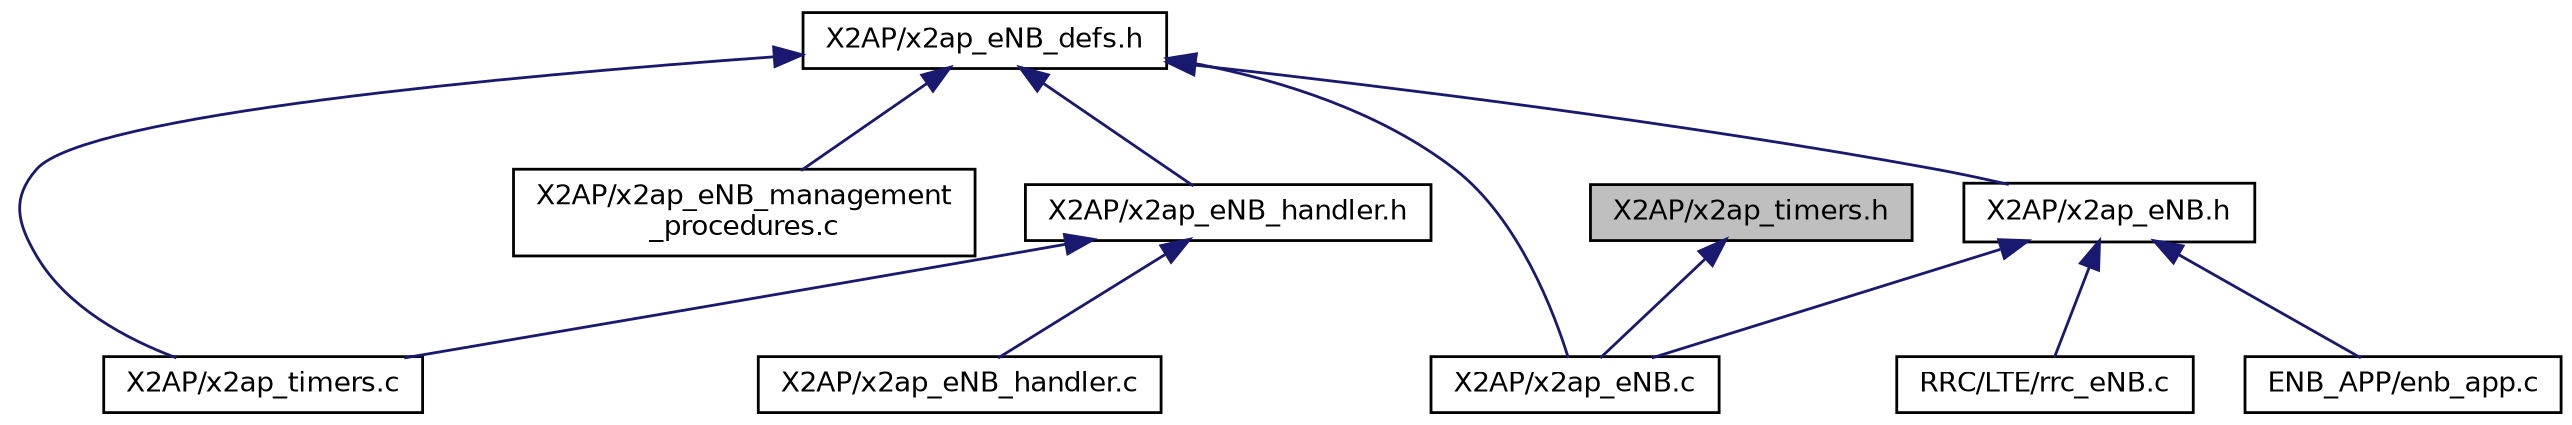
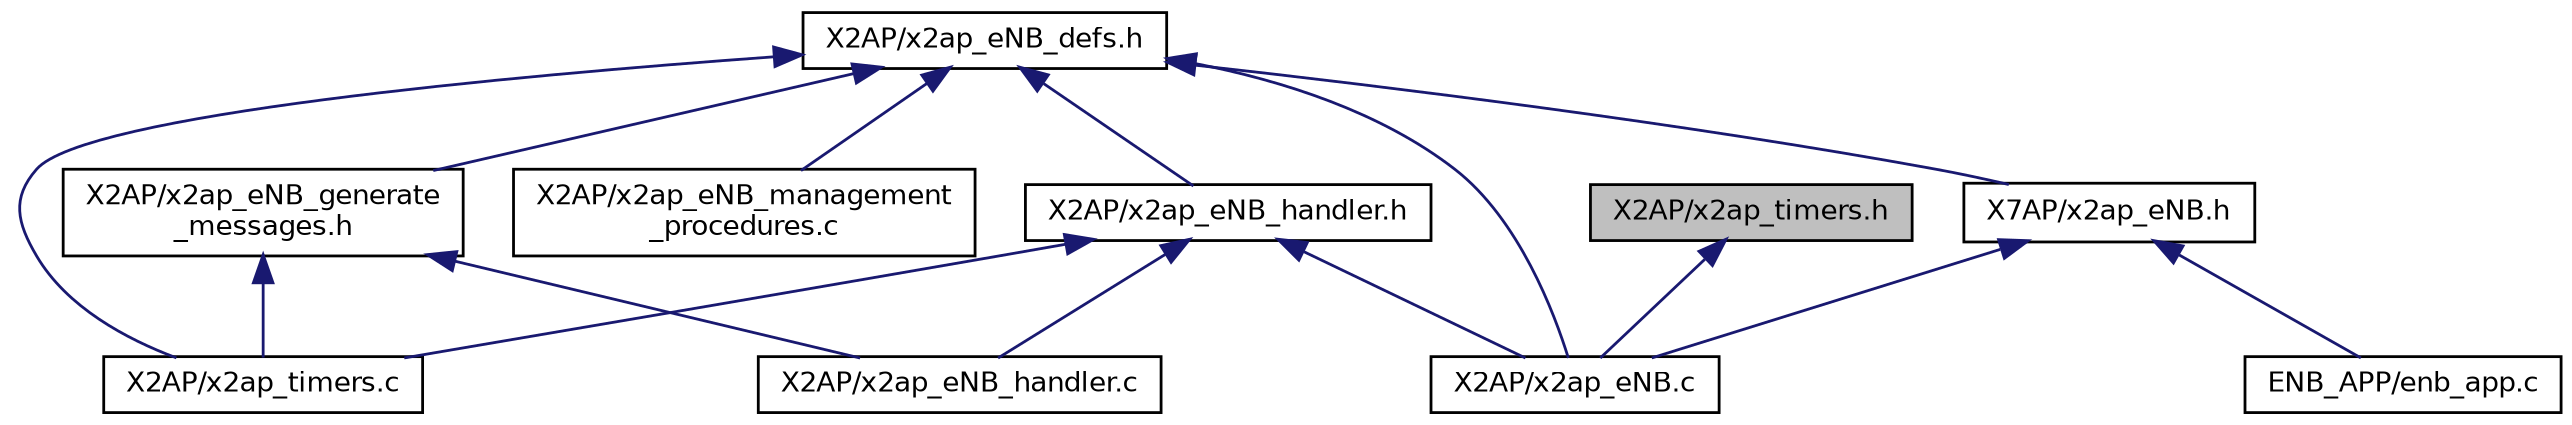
node "X2AP/x2ap_eNB_generate _messages.h": added
node "X2AP/x2ap_eNB.h": label "X2AP/x2ap_eNB.h" -> "X7AP/x2ap_eNB.h"
edge "X2AP/x2ap_eNB.c" -> "X2AP/x2ap_eNB_handler.h": added
node "RRC/LTE/rrc_eNB.c": removed
